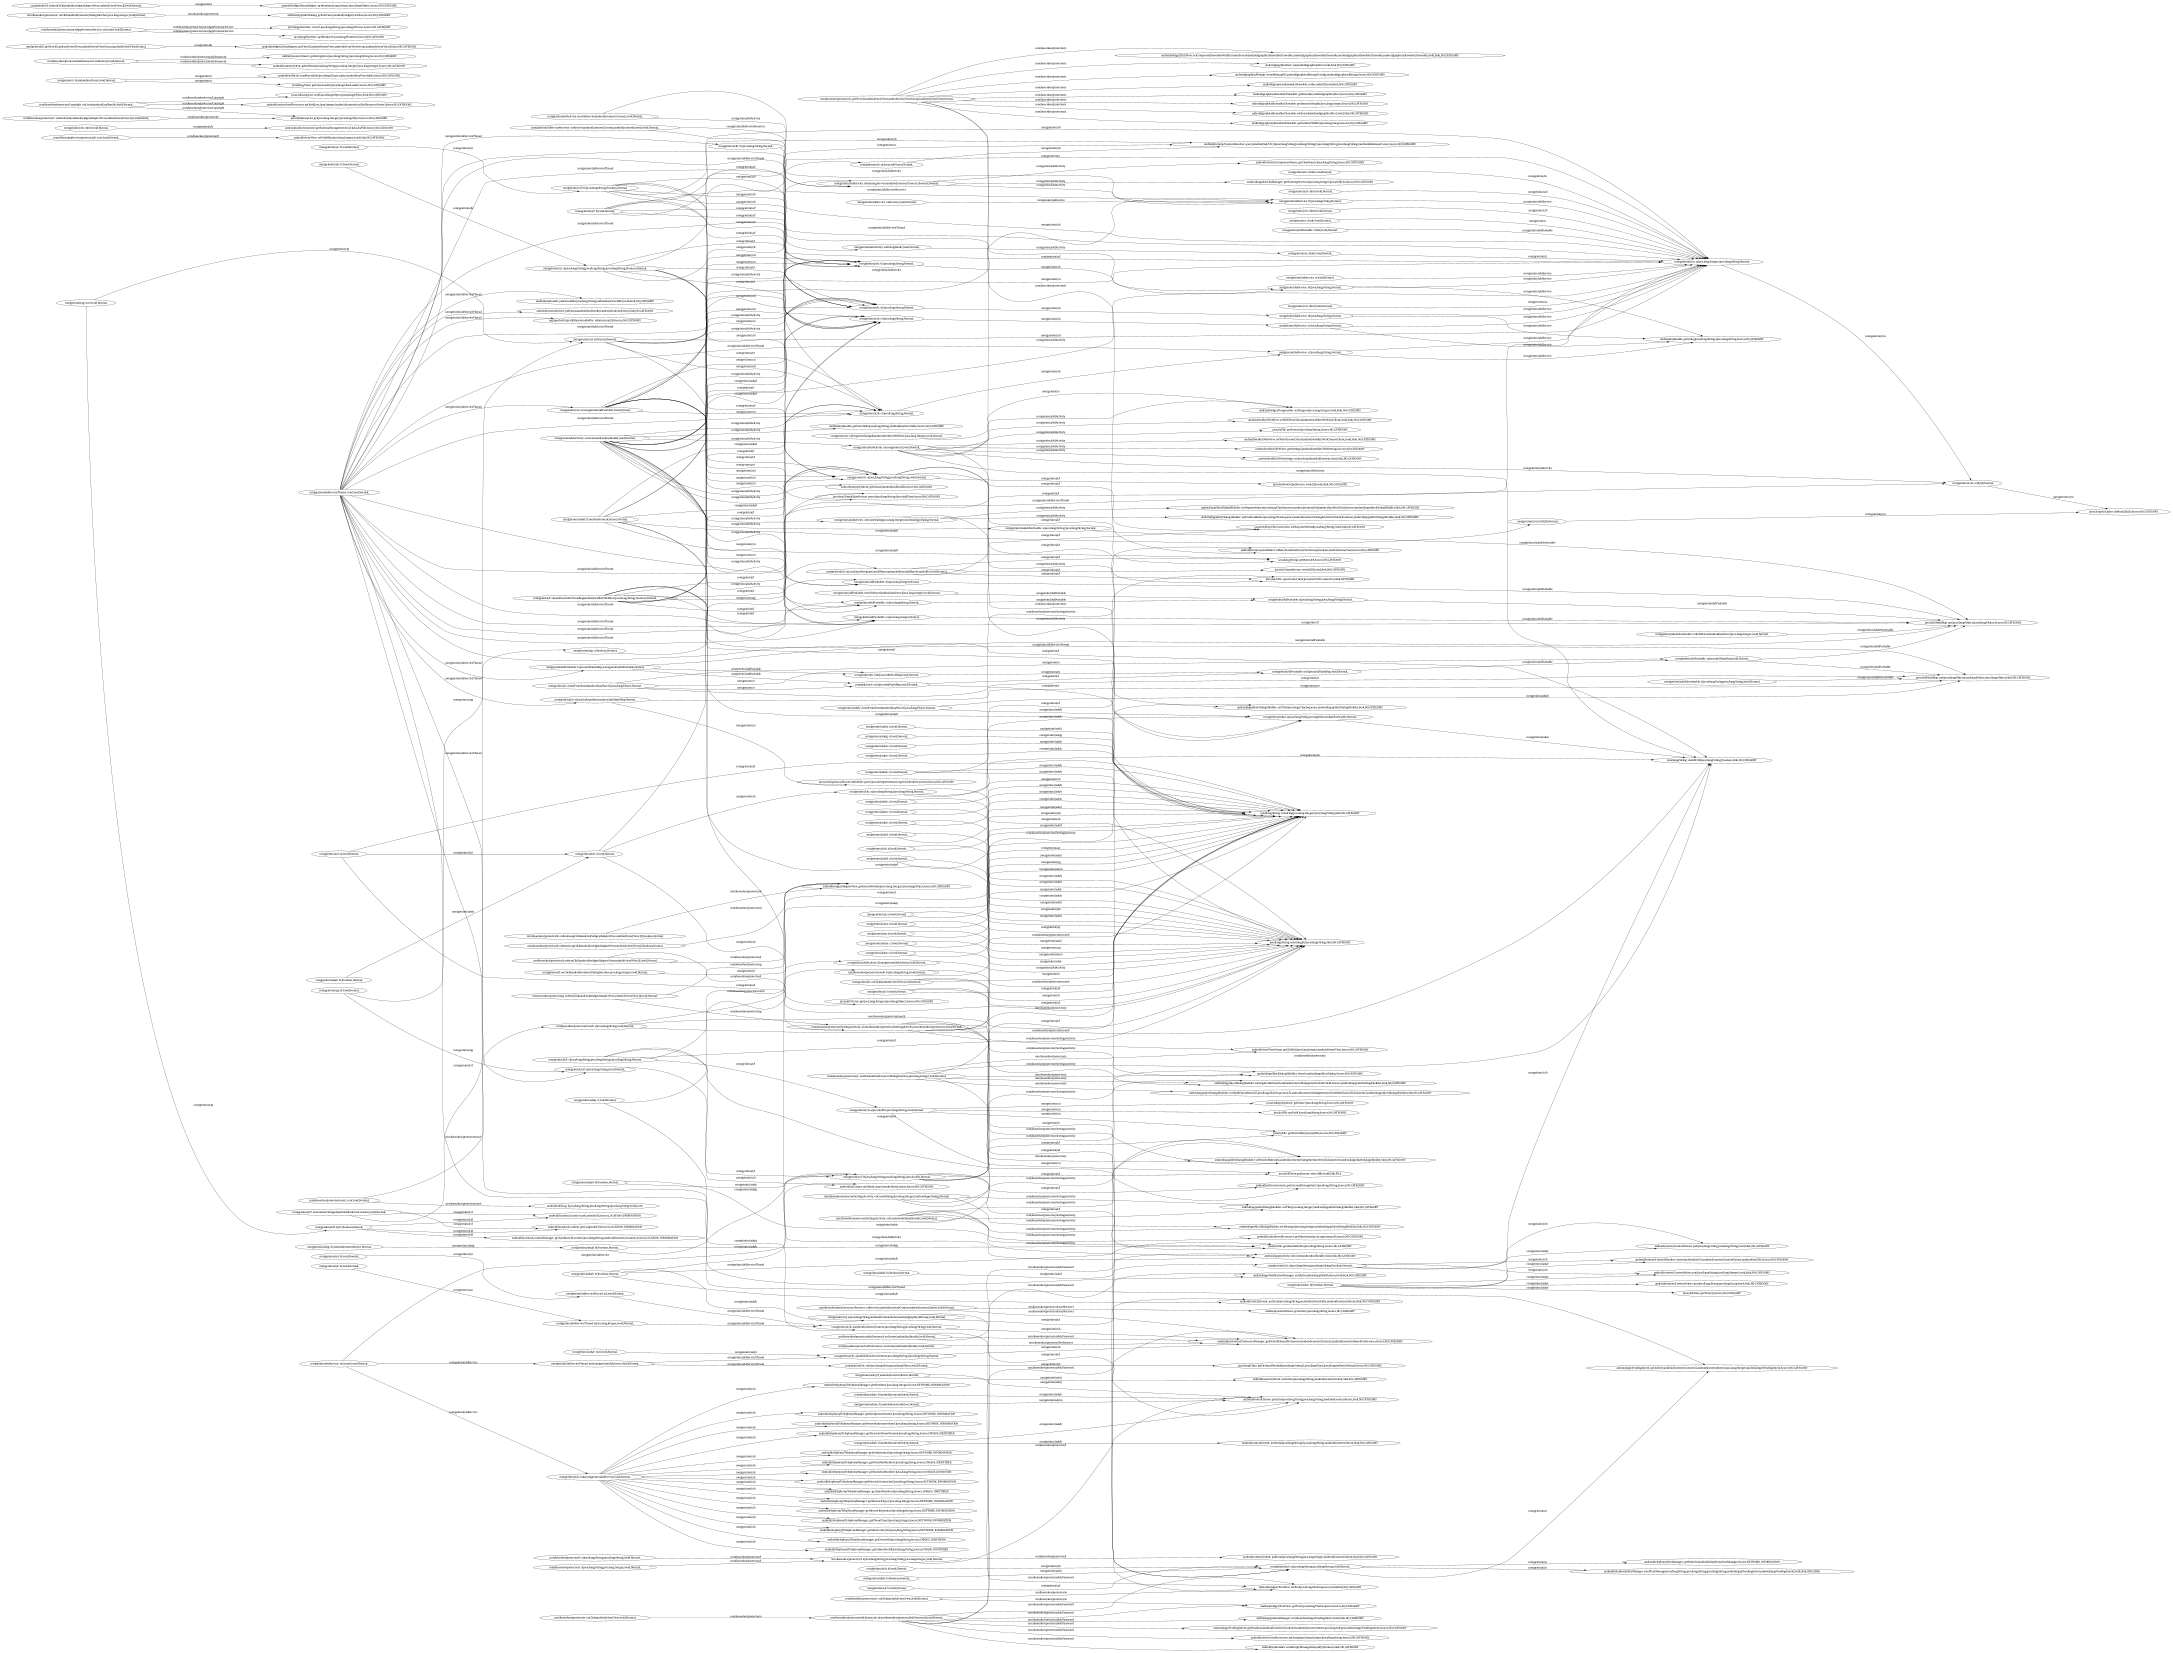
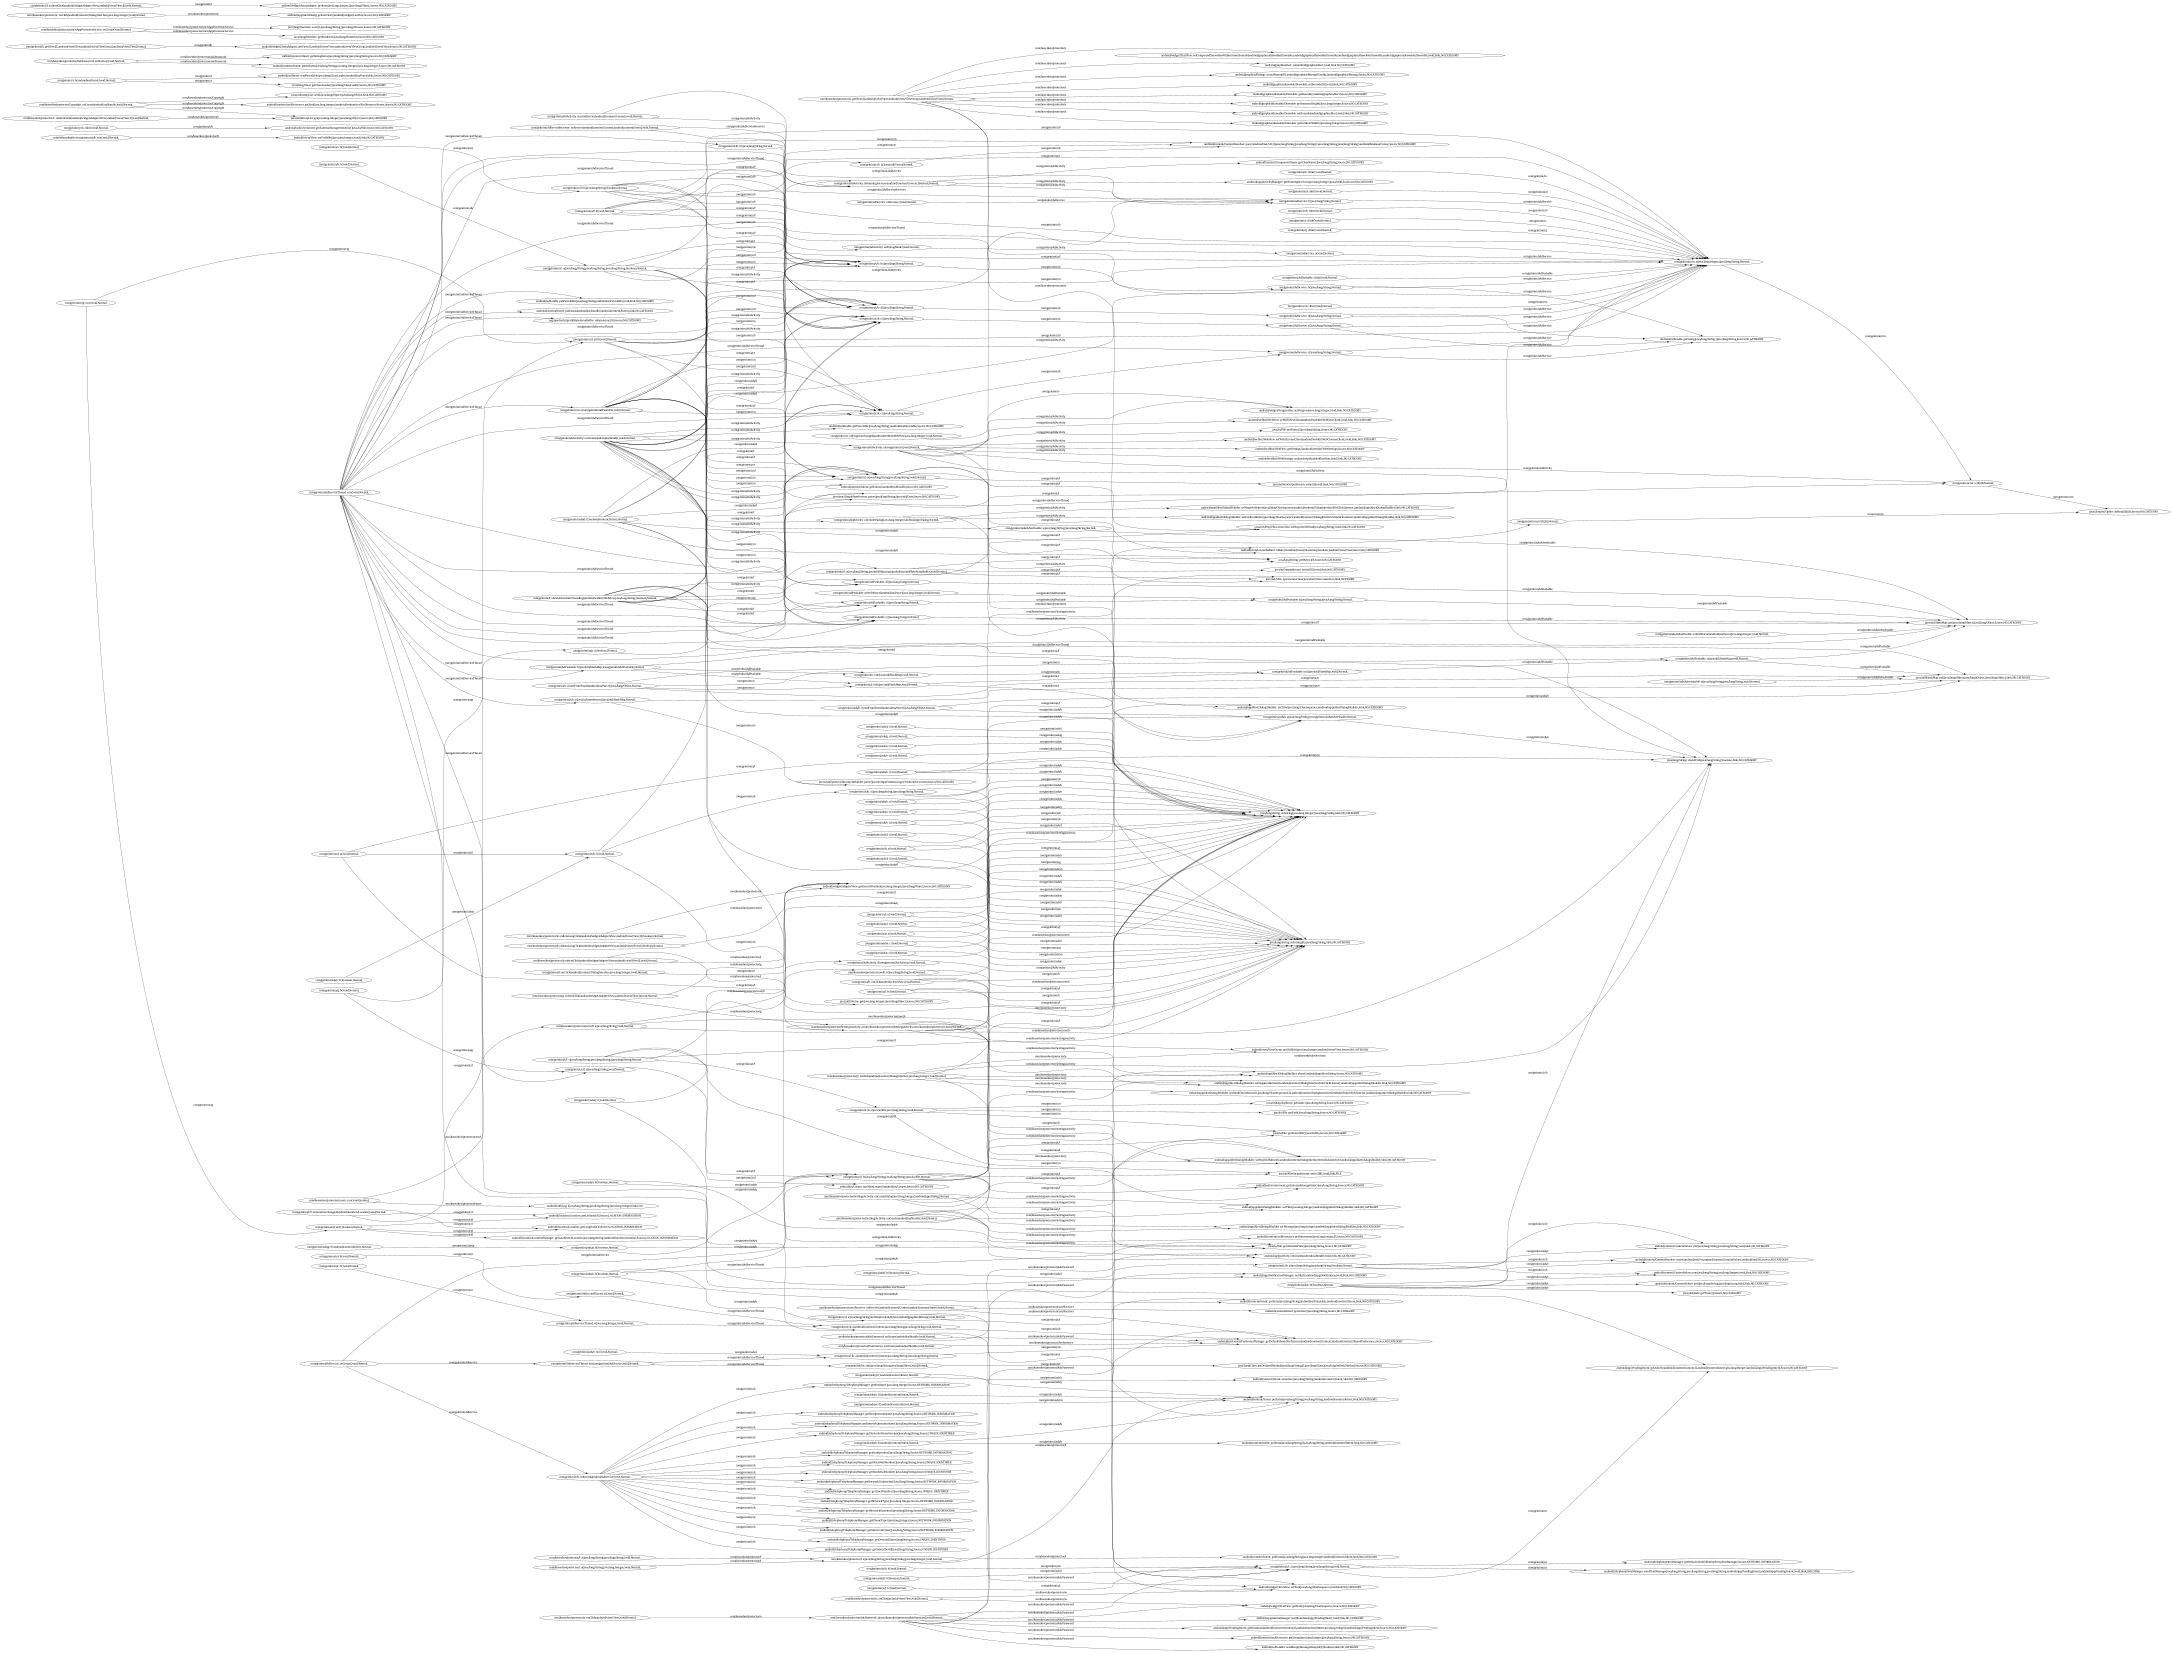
edge "com/geinimi/AdActivity: setDebugMode()void,Normal," -> "com/geinimi/c/j: clinit()void,Normal,": now "com/geinimi/AdActivity: setDebugMode()void,Normal," -> "com/geinimi/AdService: a()void,Normal,"
edge "com/geinimi/c/m: b([B;)[B,Normal," -> "javax/crypto/Cipher: doFinal([B;)[B,Source,NO_CATEGORY": label "com/geinimi/c/m" -> "com/core/c/m"
